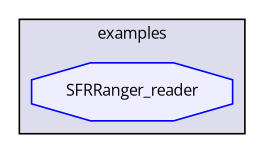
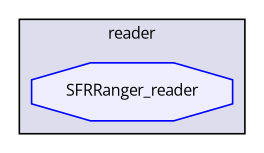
cluster "examples": label "examples" -> "reader"
